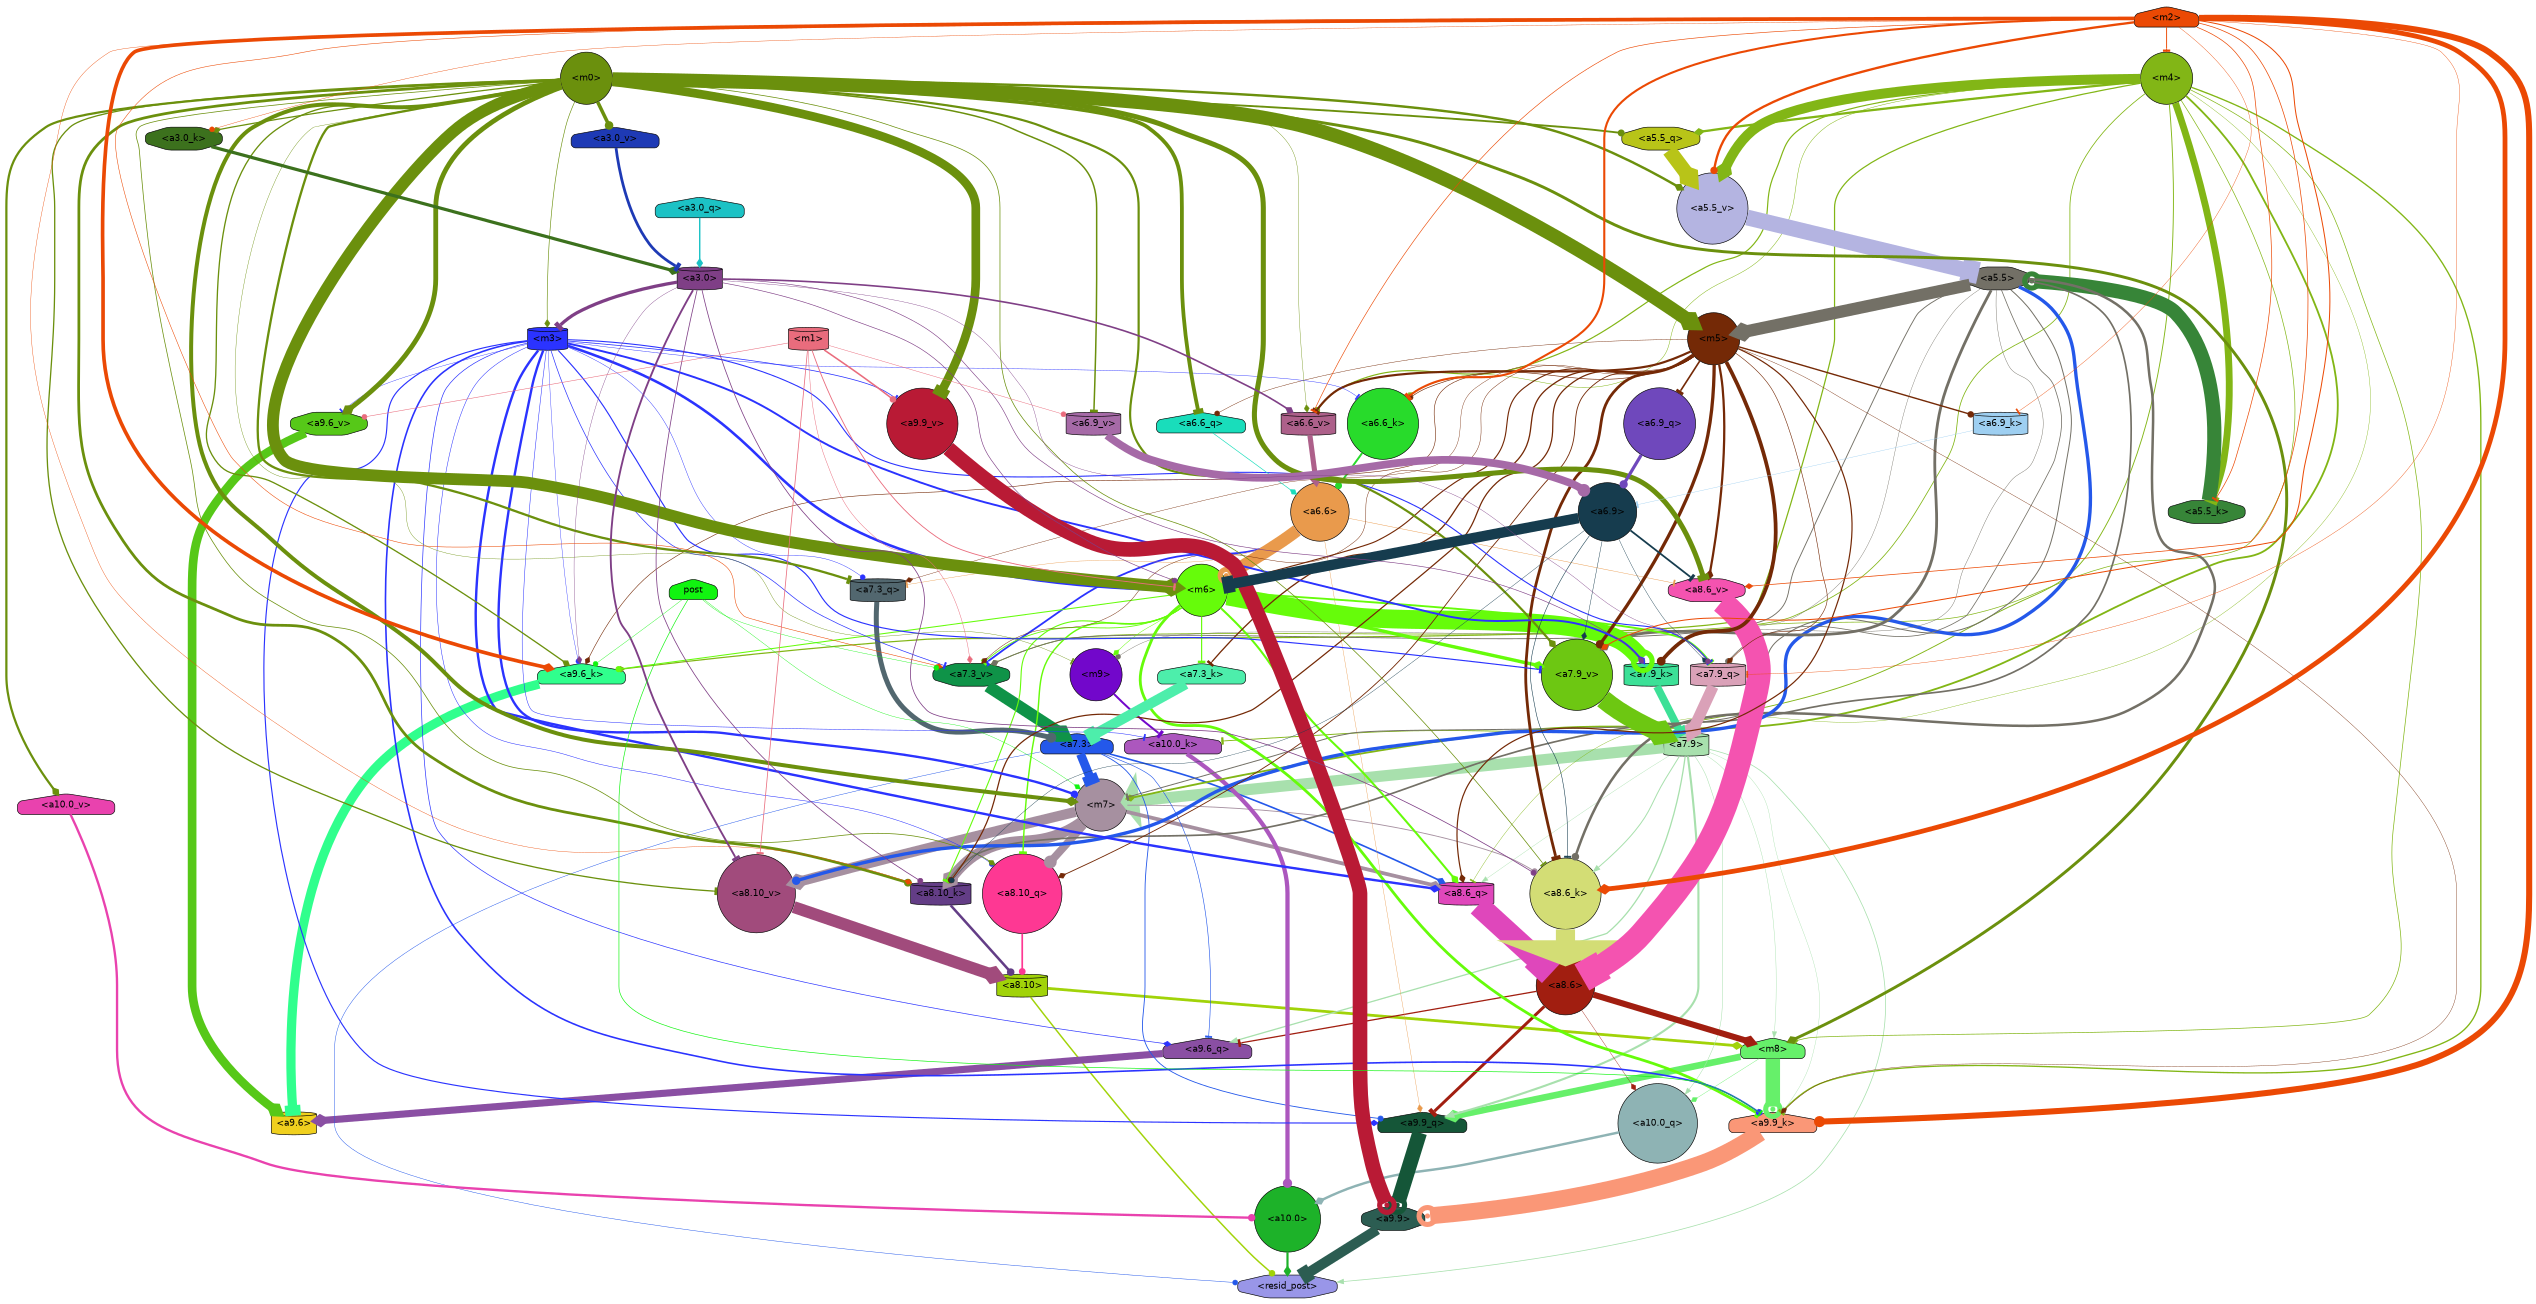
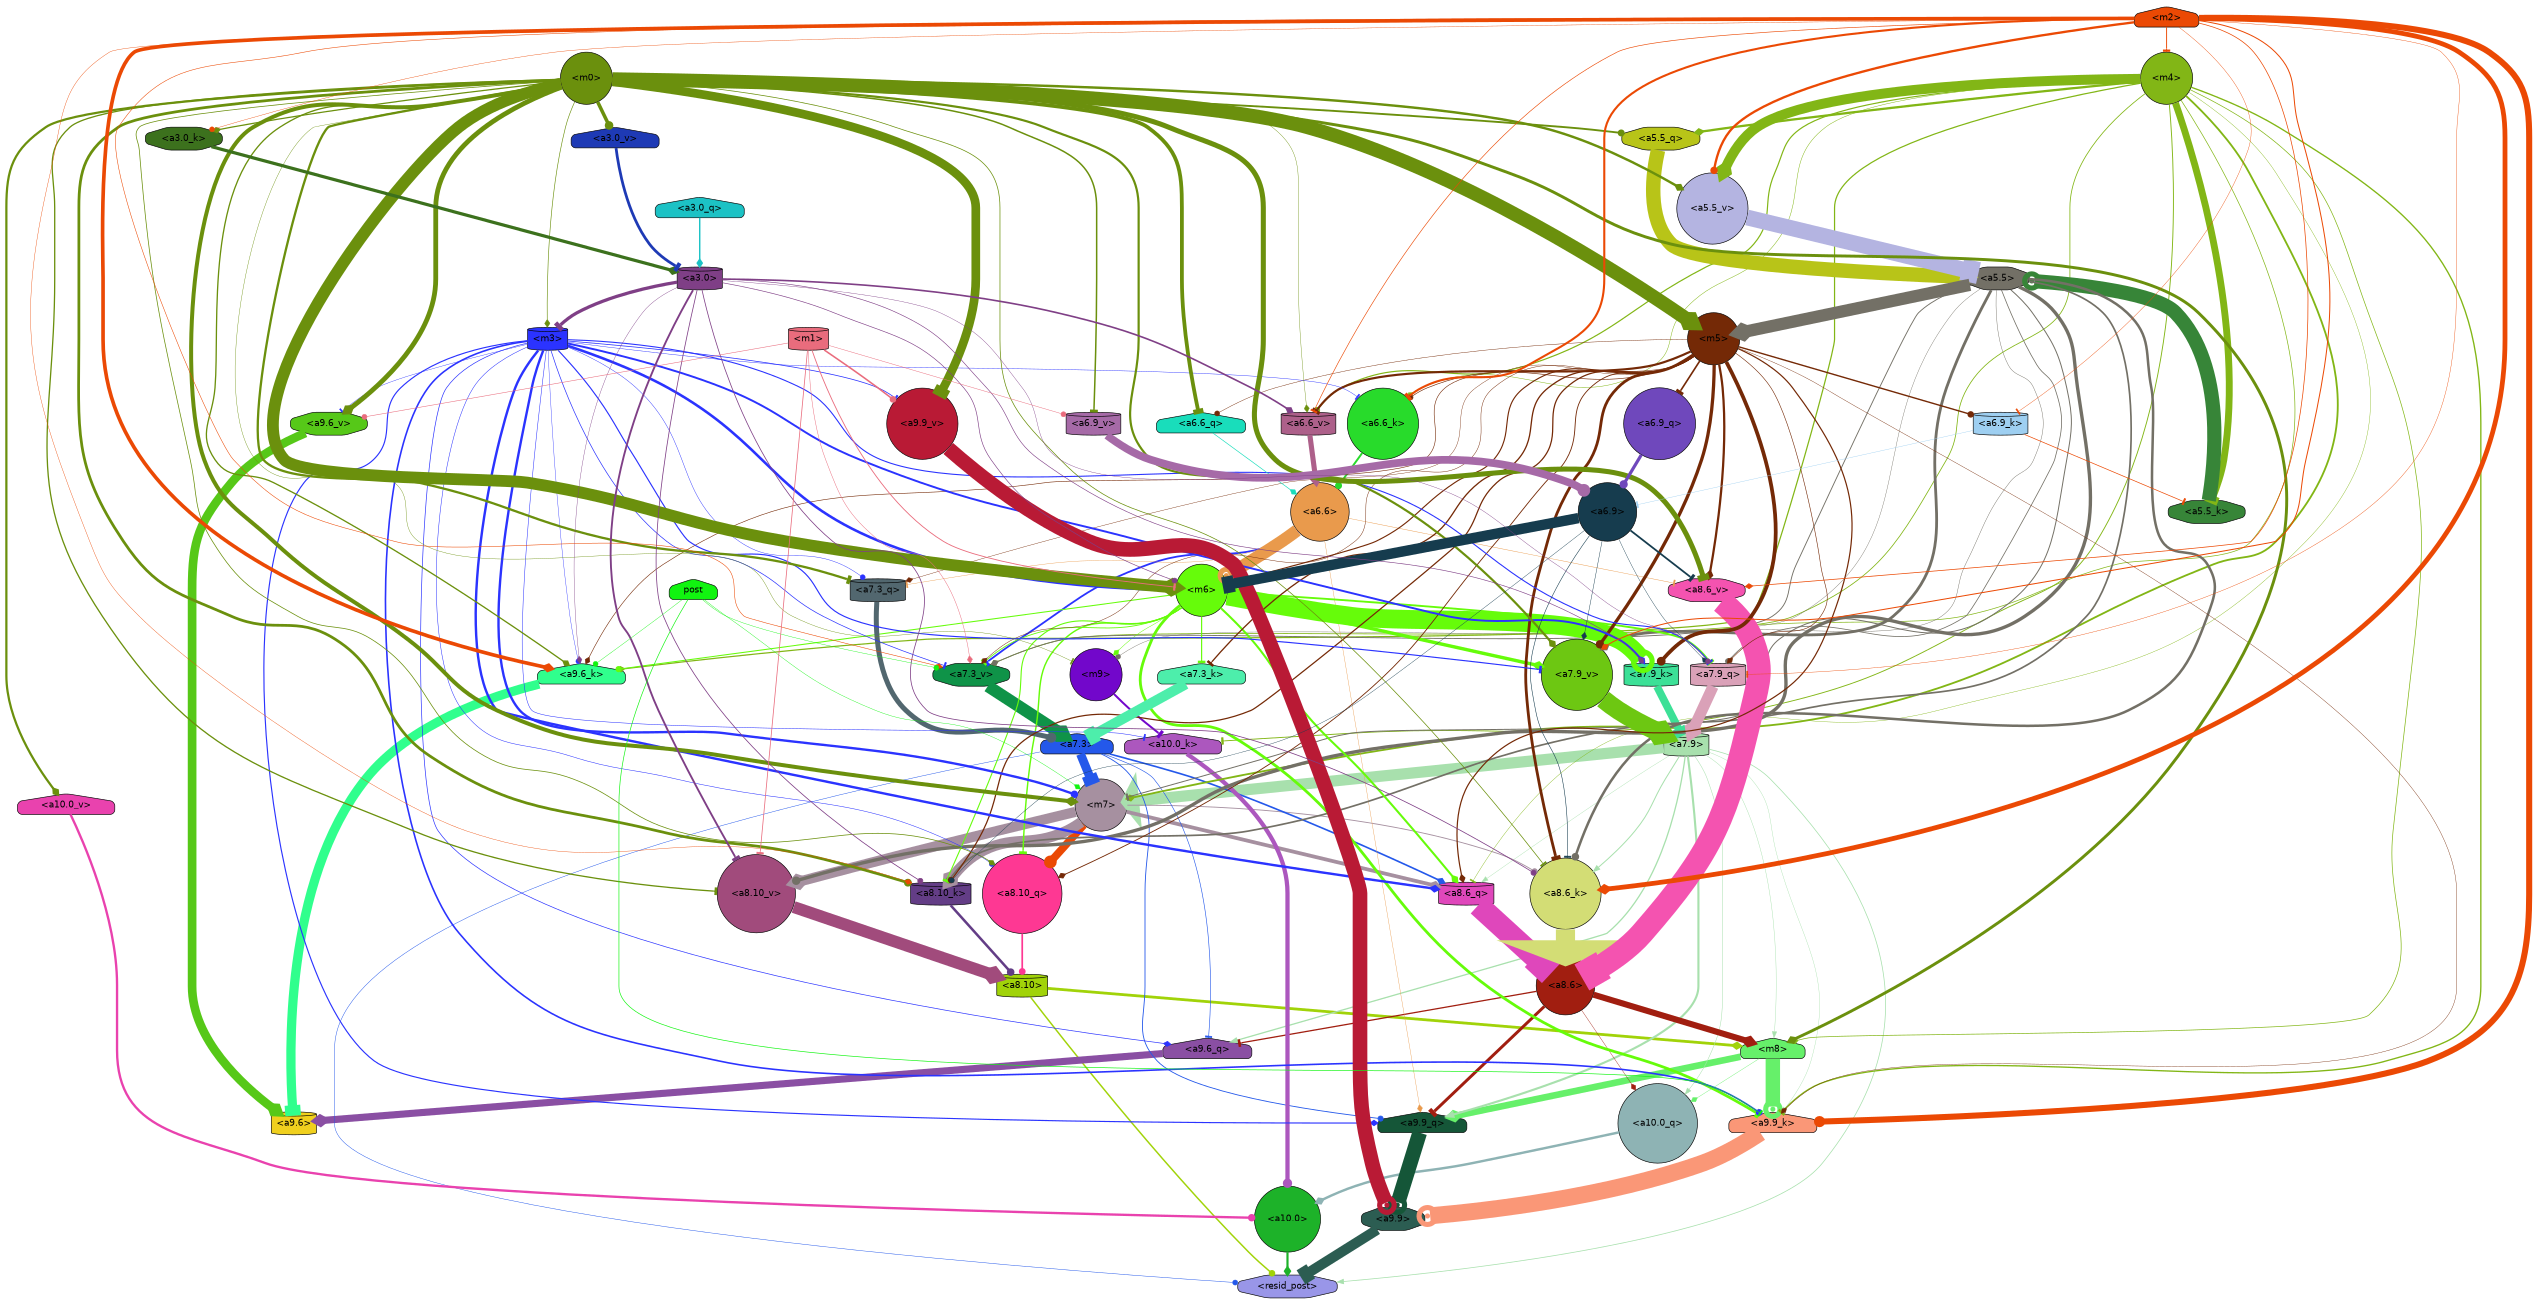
edge "<a5.5_q>" -> "<a5.5_v>": now "<a5.5_q>" -> "<a5.5>"
edge "<m2>" -> "<a5.5_k>": now "<a6.9_k>" -> "<a5.5_k>"
edge "<a5.5>" -> "<a8.10_v>": color #2458ea -> #737066
edge "<m7>" -> "<a8.10_q>": color #a690a0 -> #eb4904
